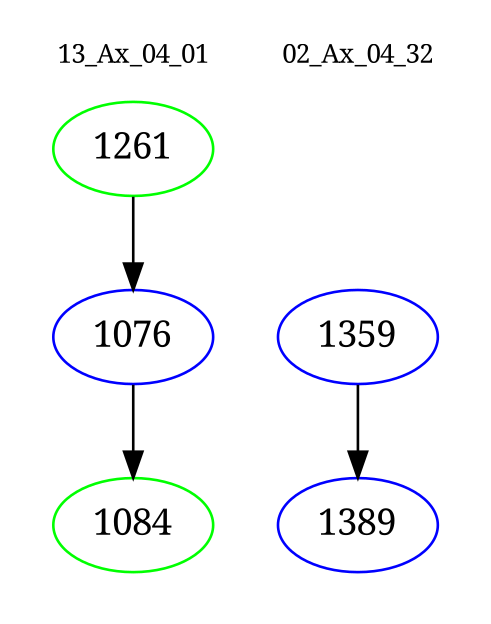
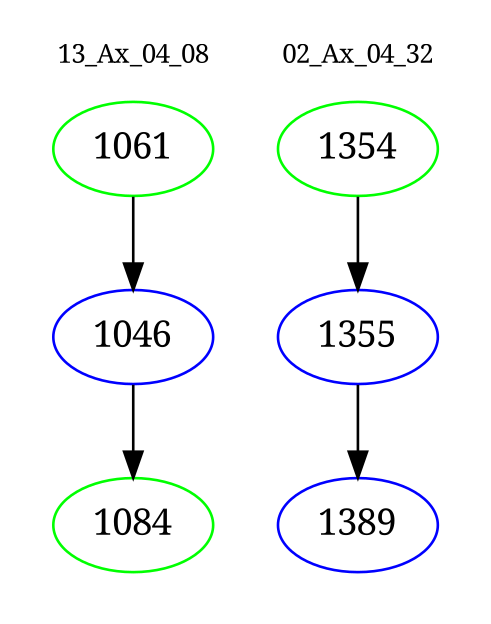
cluster "13_Ax_04_01": label "13_Ax_04_01" -> "13_Ax_04_08"
node "1261": label "1261" -> "1061"
node "1354": added
node "1076": label "1076" -> "1046"
node "1359": label "1359" -> "1355"
